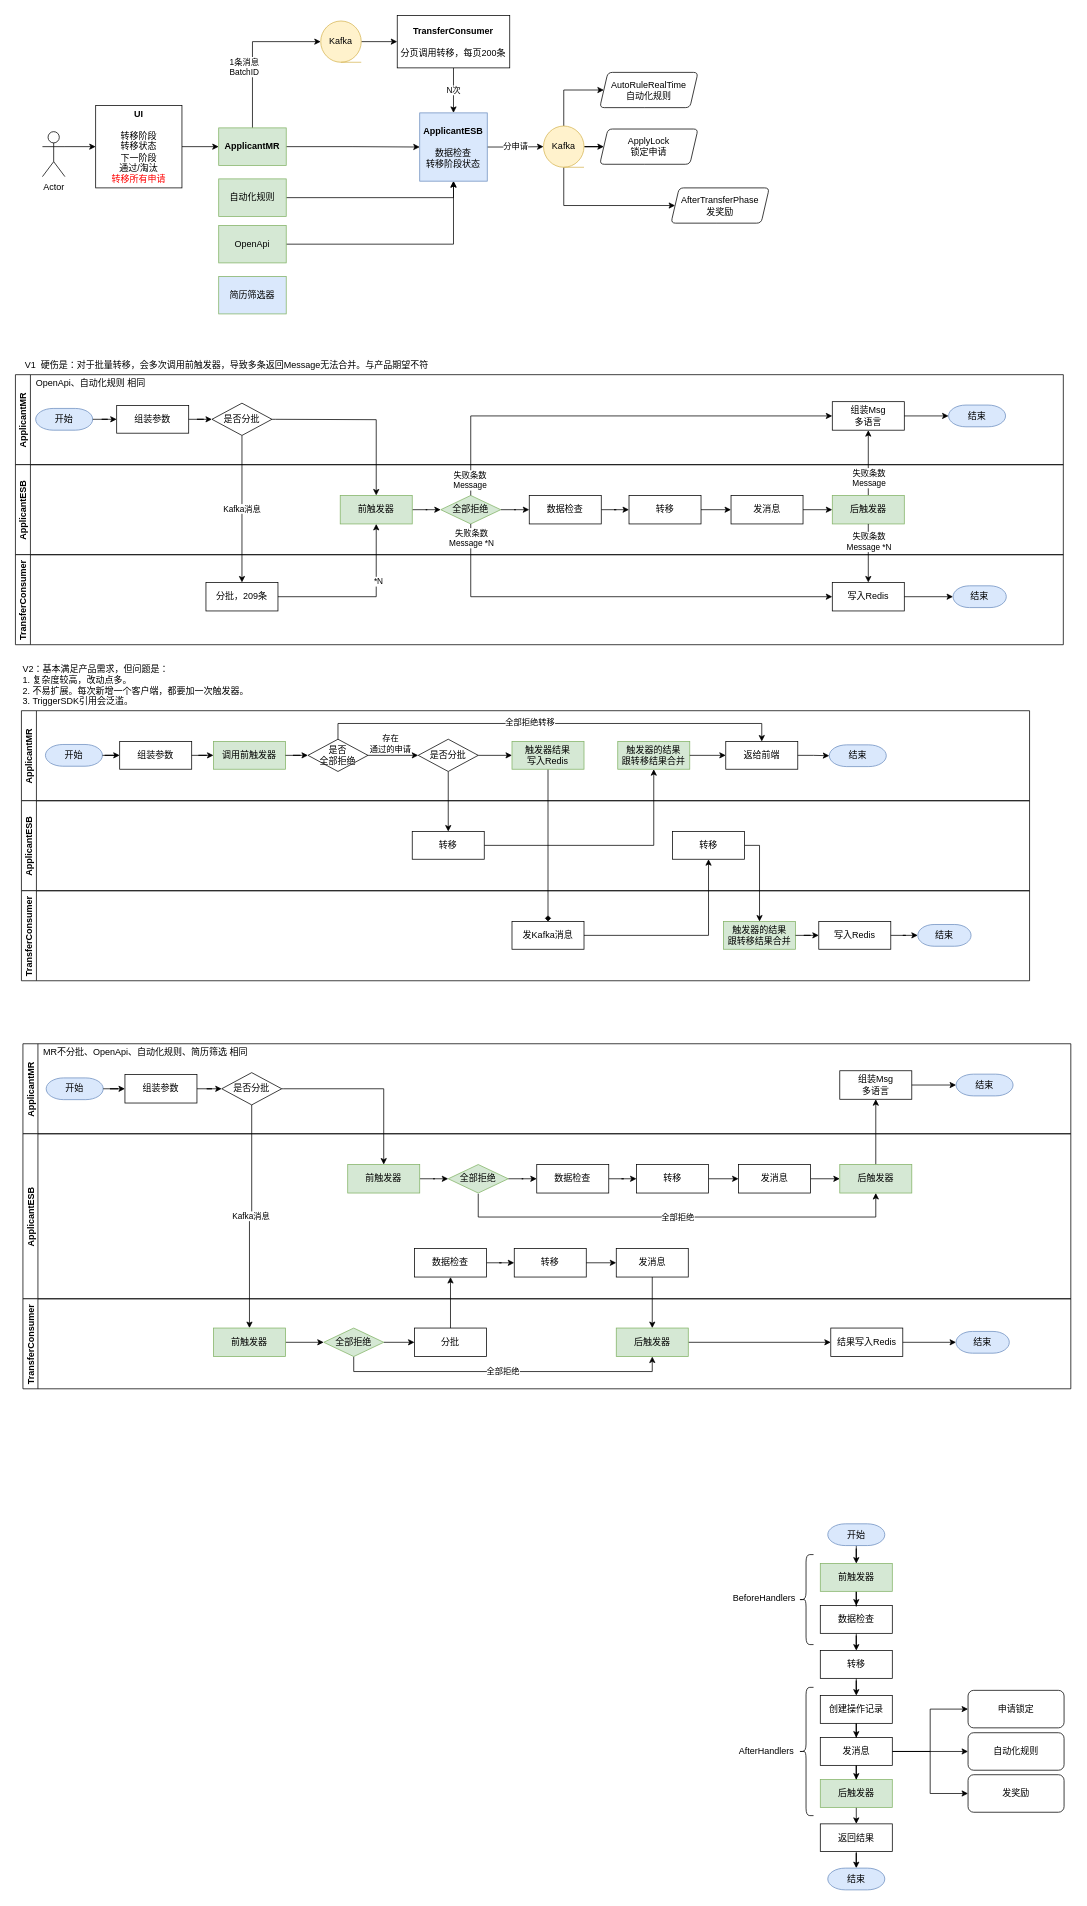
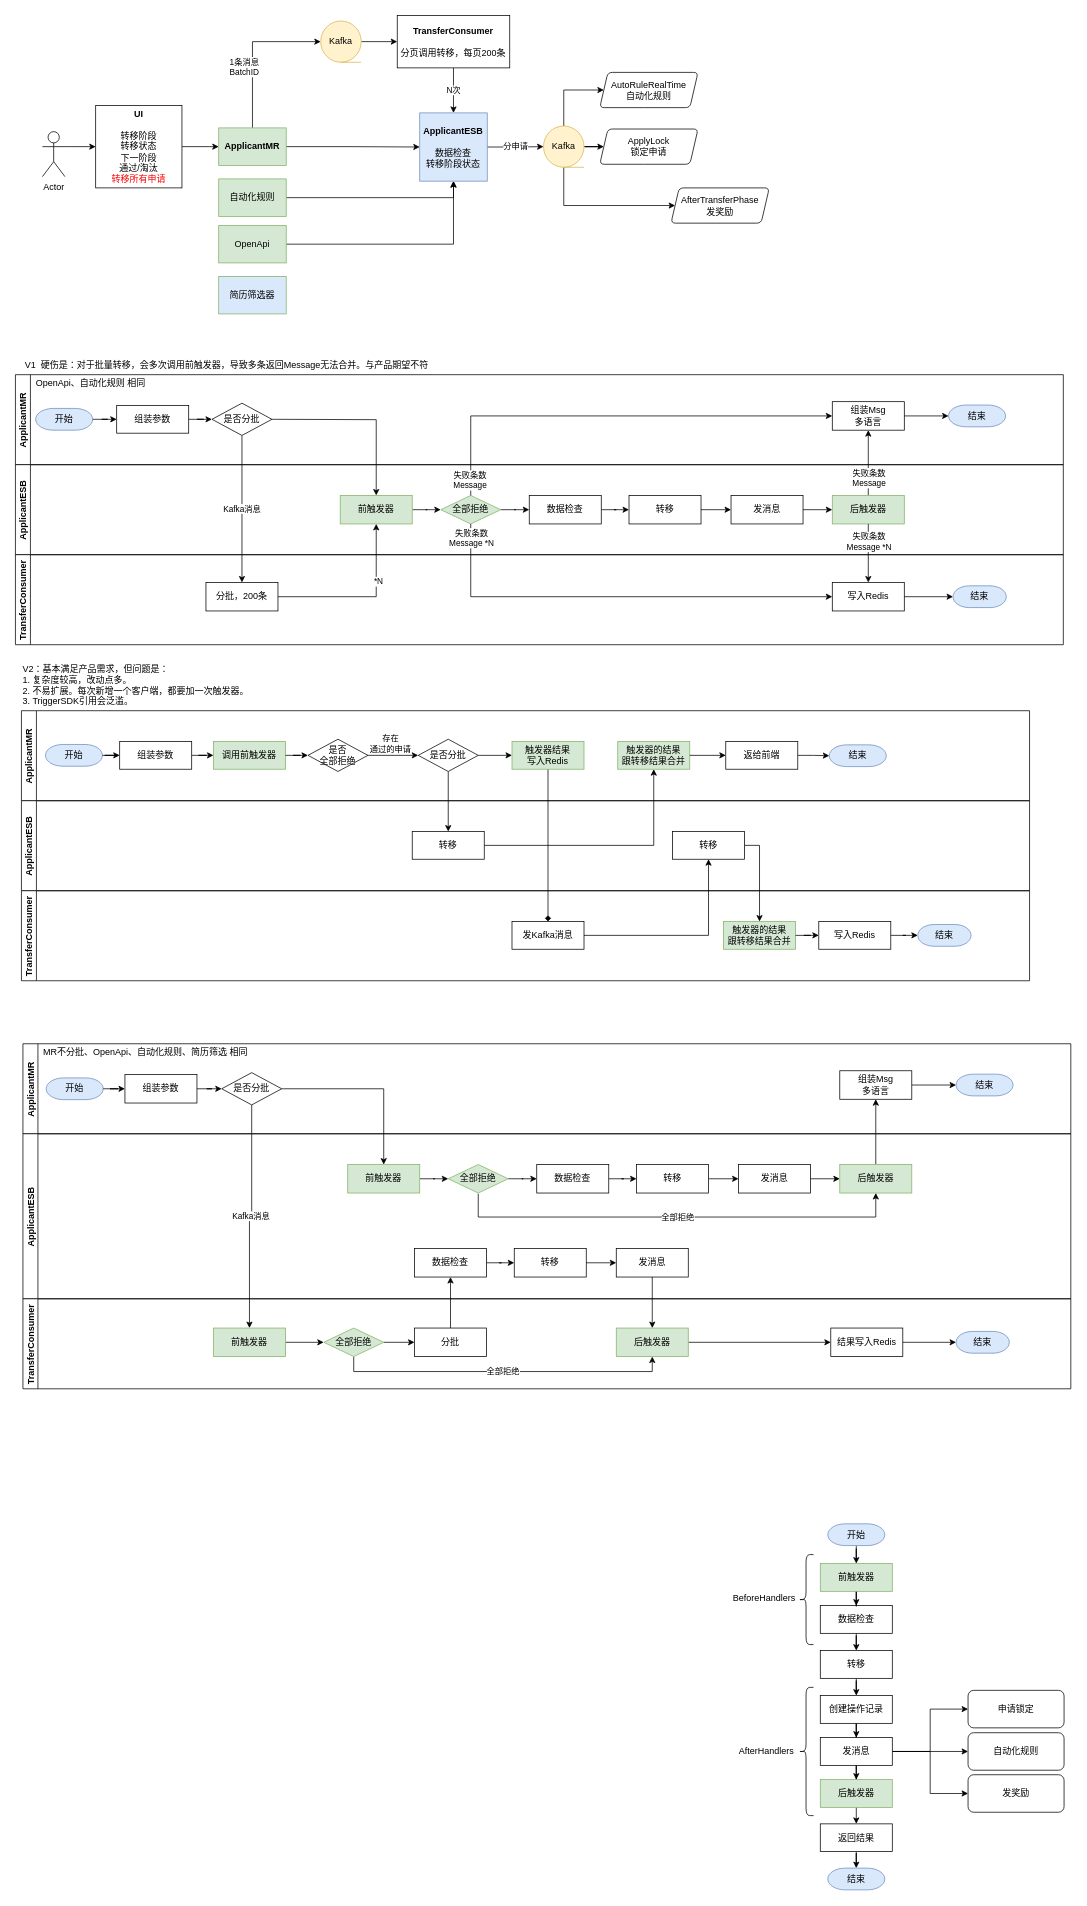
node "分批，209条": label "分批，209条" -> "分批，200条"
edge "是否 全部拒绝" -> "返给前端": removed, label "全部拒绝转移"
